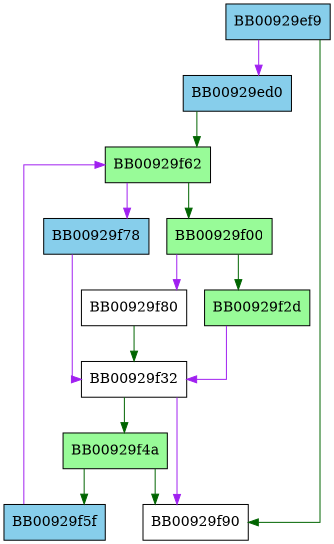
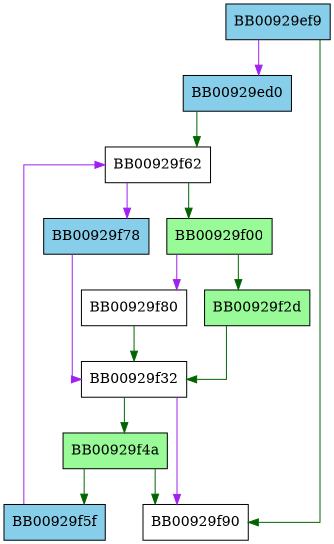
node "BB00929f62": fillcolor palegreen -> white
edge "BB00929f2d" -> "BB00929f32": color purple -> darkgreen
